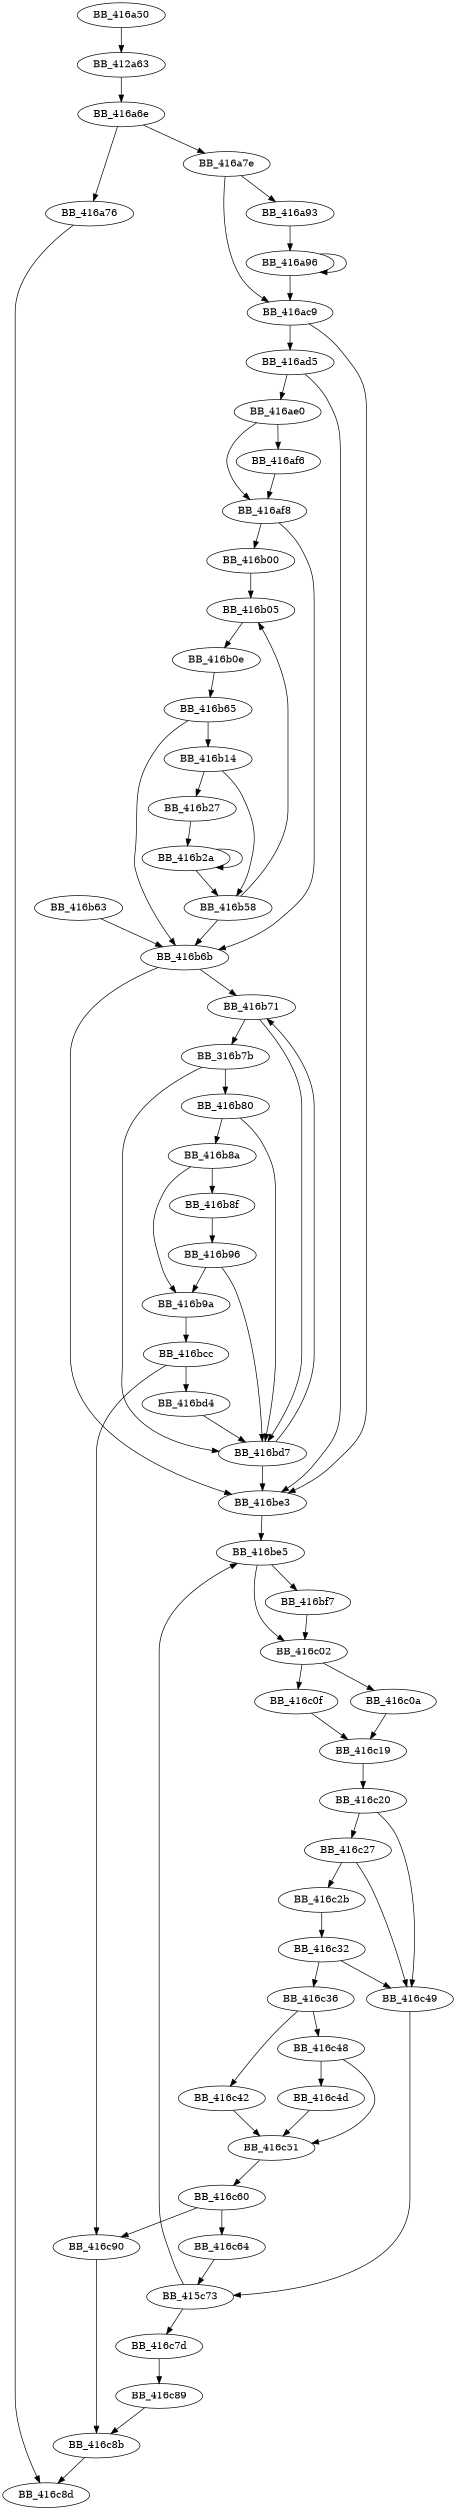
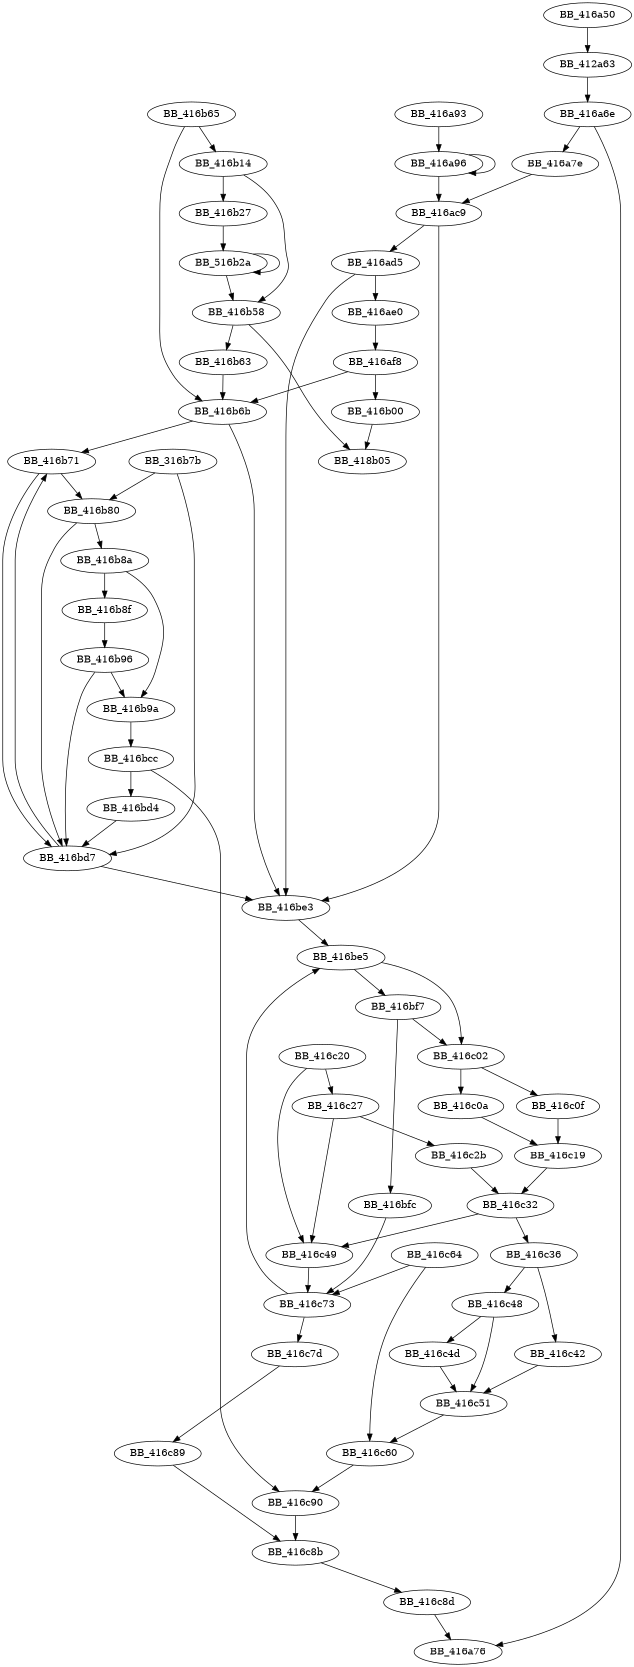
edge "BB_416a7e" -> "BB_416a93": removed
node "BB_416af6": removed
node "BB_416b05": label "BB_416b05" -> "BB_418b05"
node "BB_416b0e": removed
node "BB_416b2a": label "BB_416b2a" -> "BB_516b2a"
edge "BB_416b58" -> "BB_416b6b": now "BB_416b58" -> "BB_416b63"
edge "BB_416b71" -> "BB_316b7b": now "BB_416b71" -> "BB_416b80"
node "BB_416bfc": added
edge "BB_416a76" -> "BB_416c8d": reversed
edge "BB_416c19" -> "BB_416c20": now "BB_416c19" -> "BB_416c32"
edge "BB_416c60" -> "BB_416c64": reversed
node "BB_415c73": label "BB_415c73" -> "BB_416c73"
